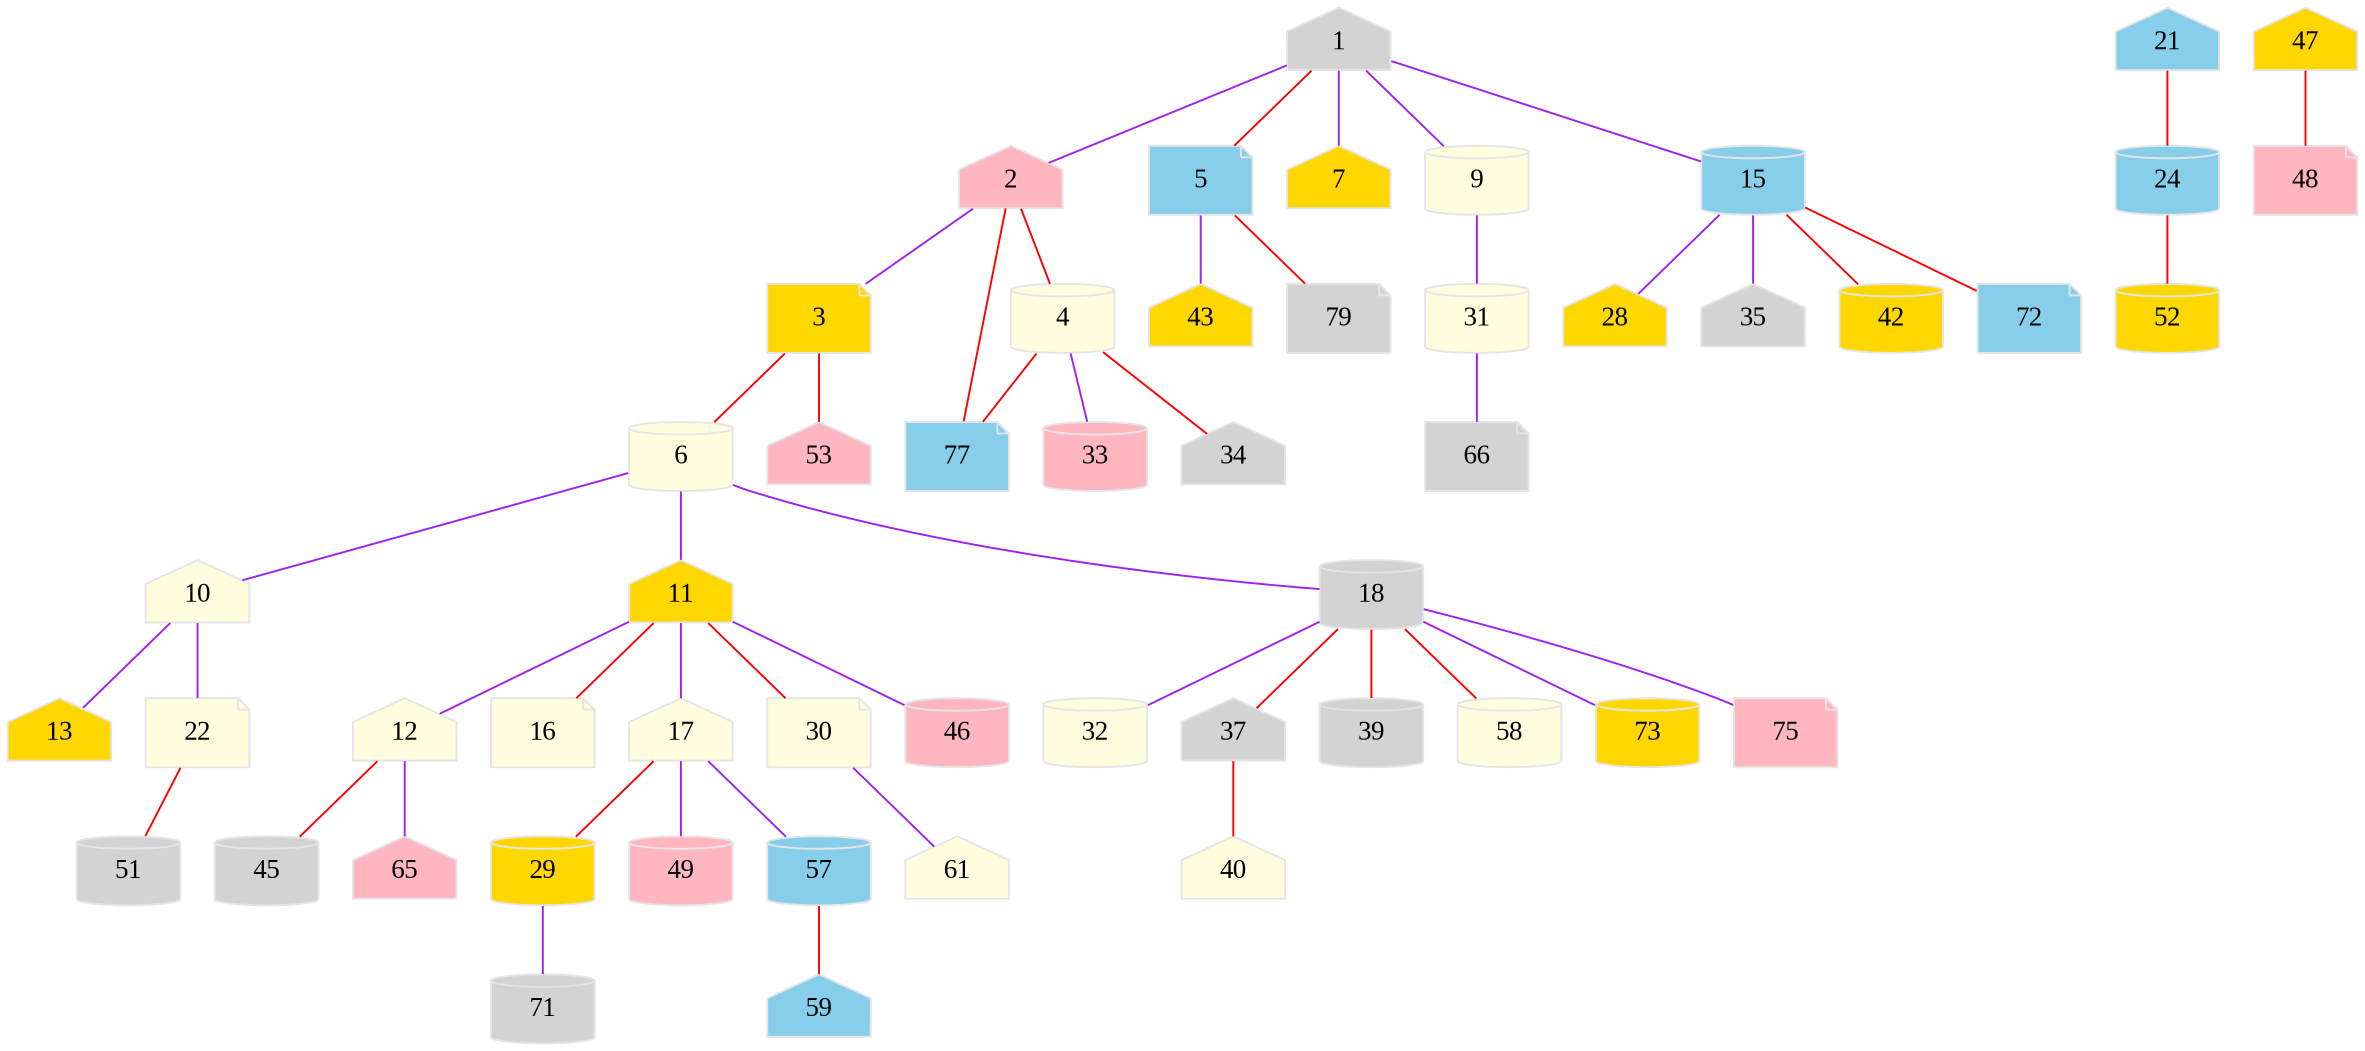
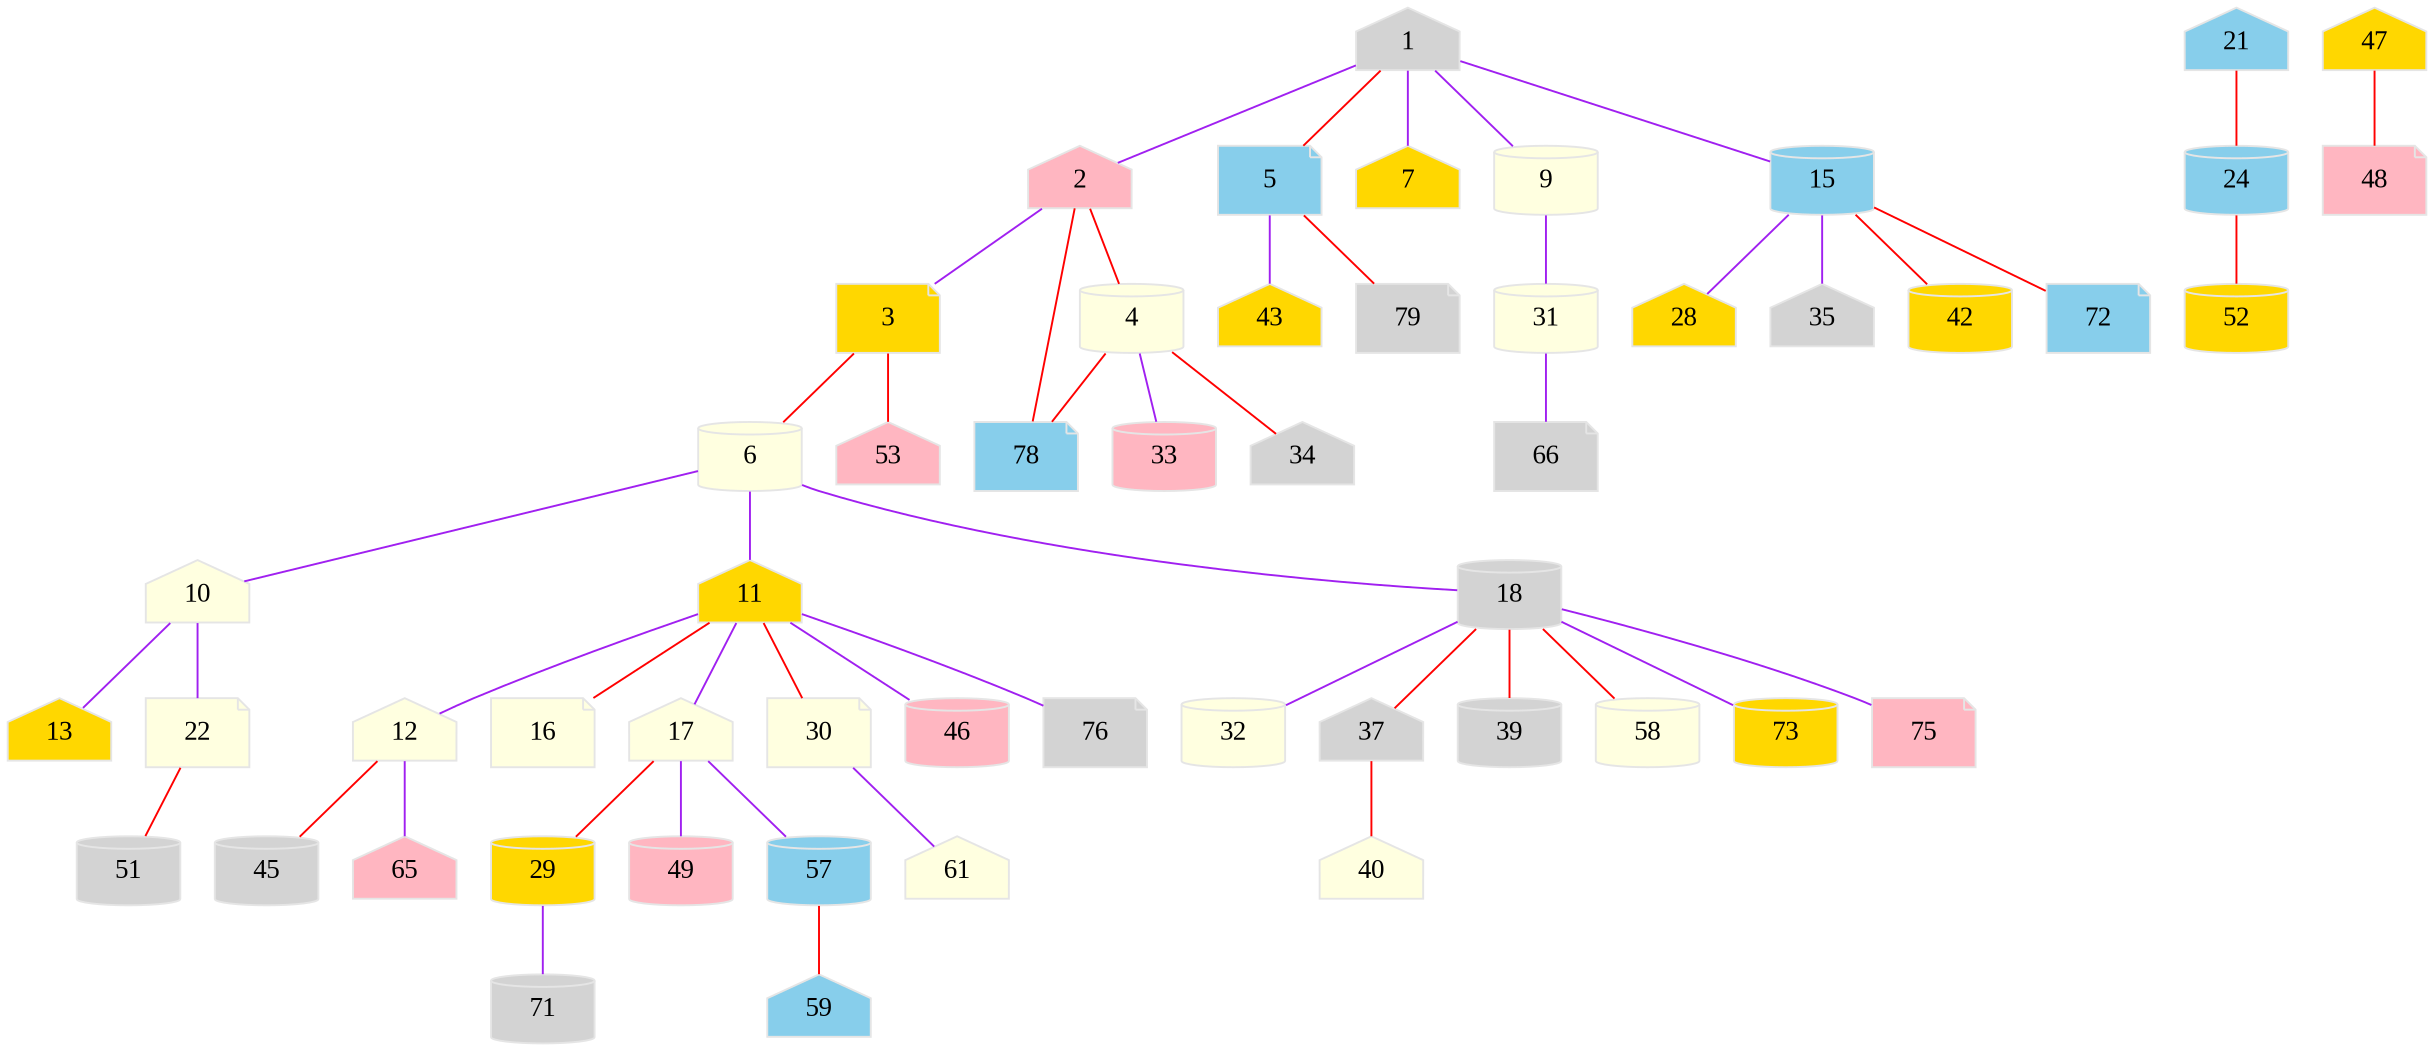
node "77": label "77" -> "78"
node "76": added
